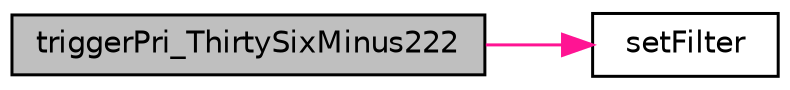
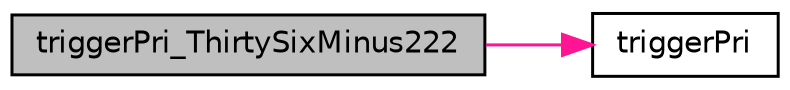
node "setFilter": label "setFilter" -> "triggerPri"
